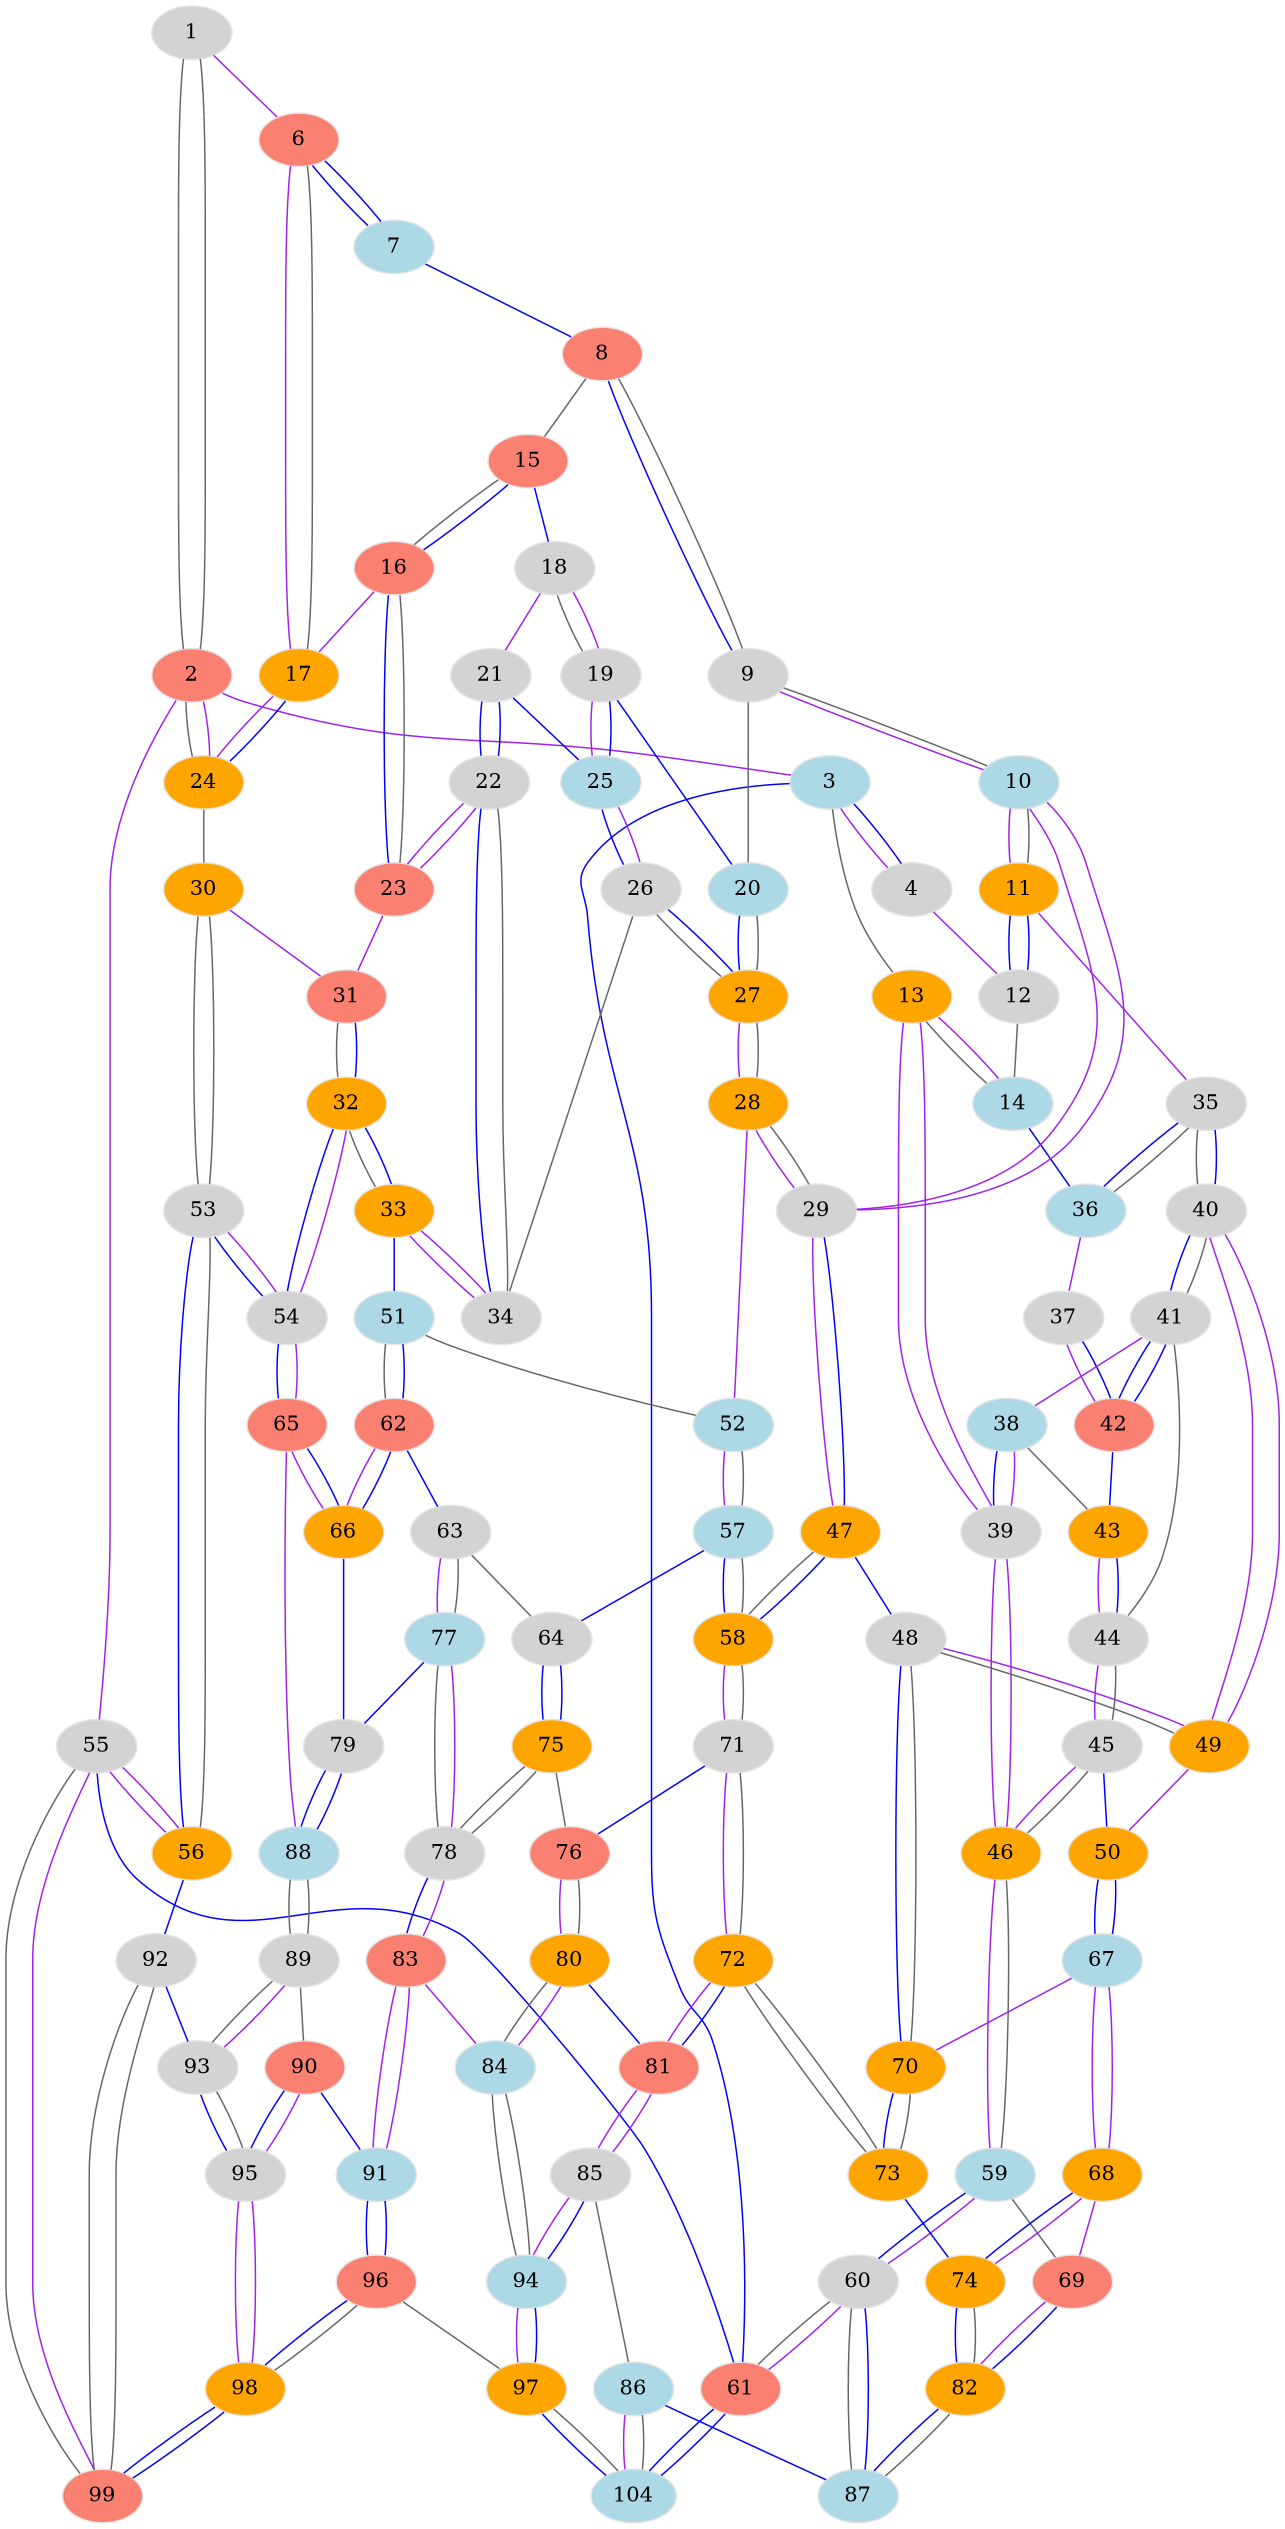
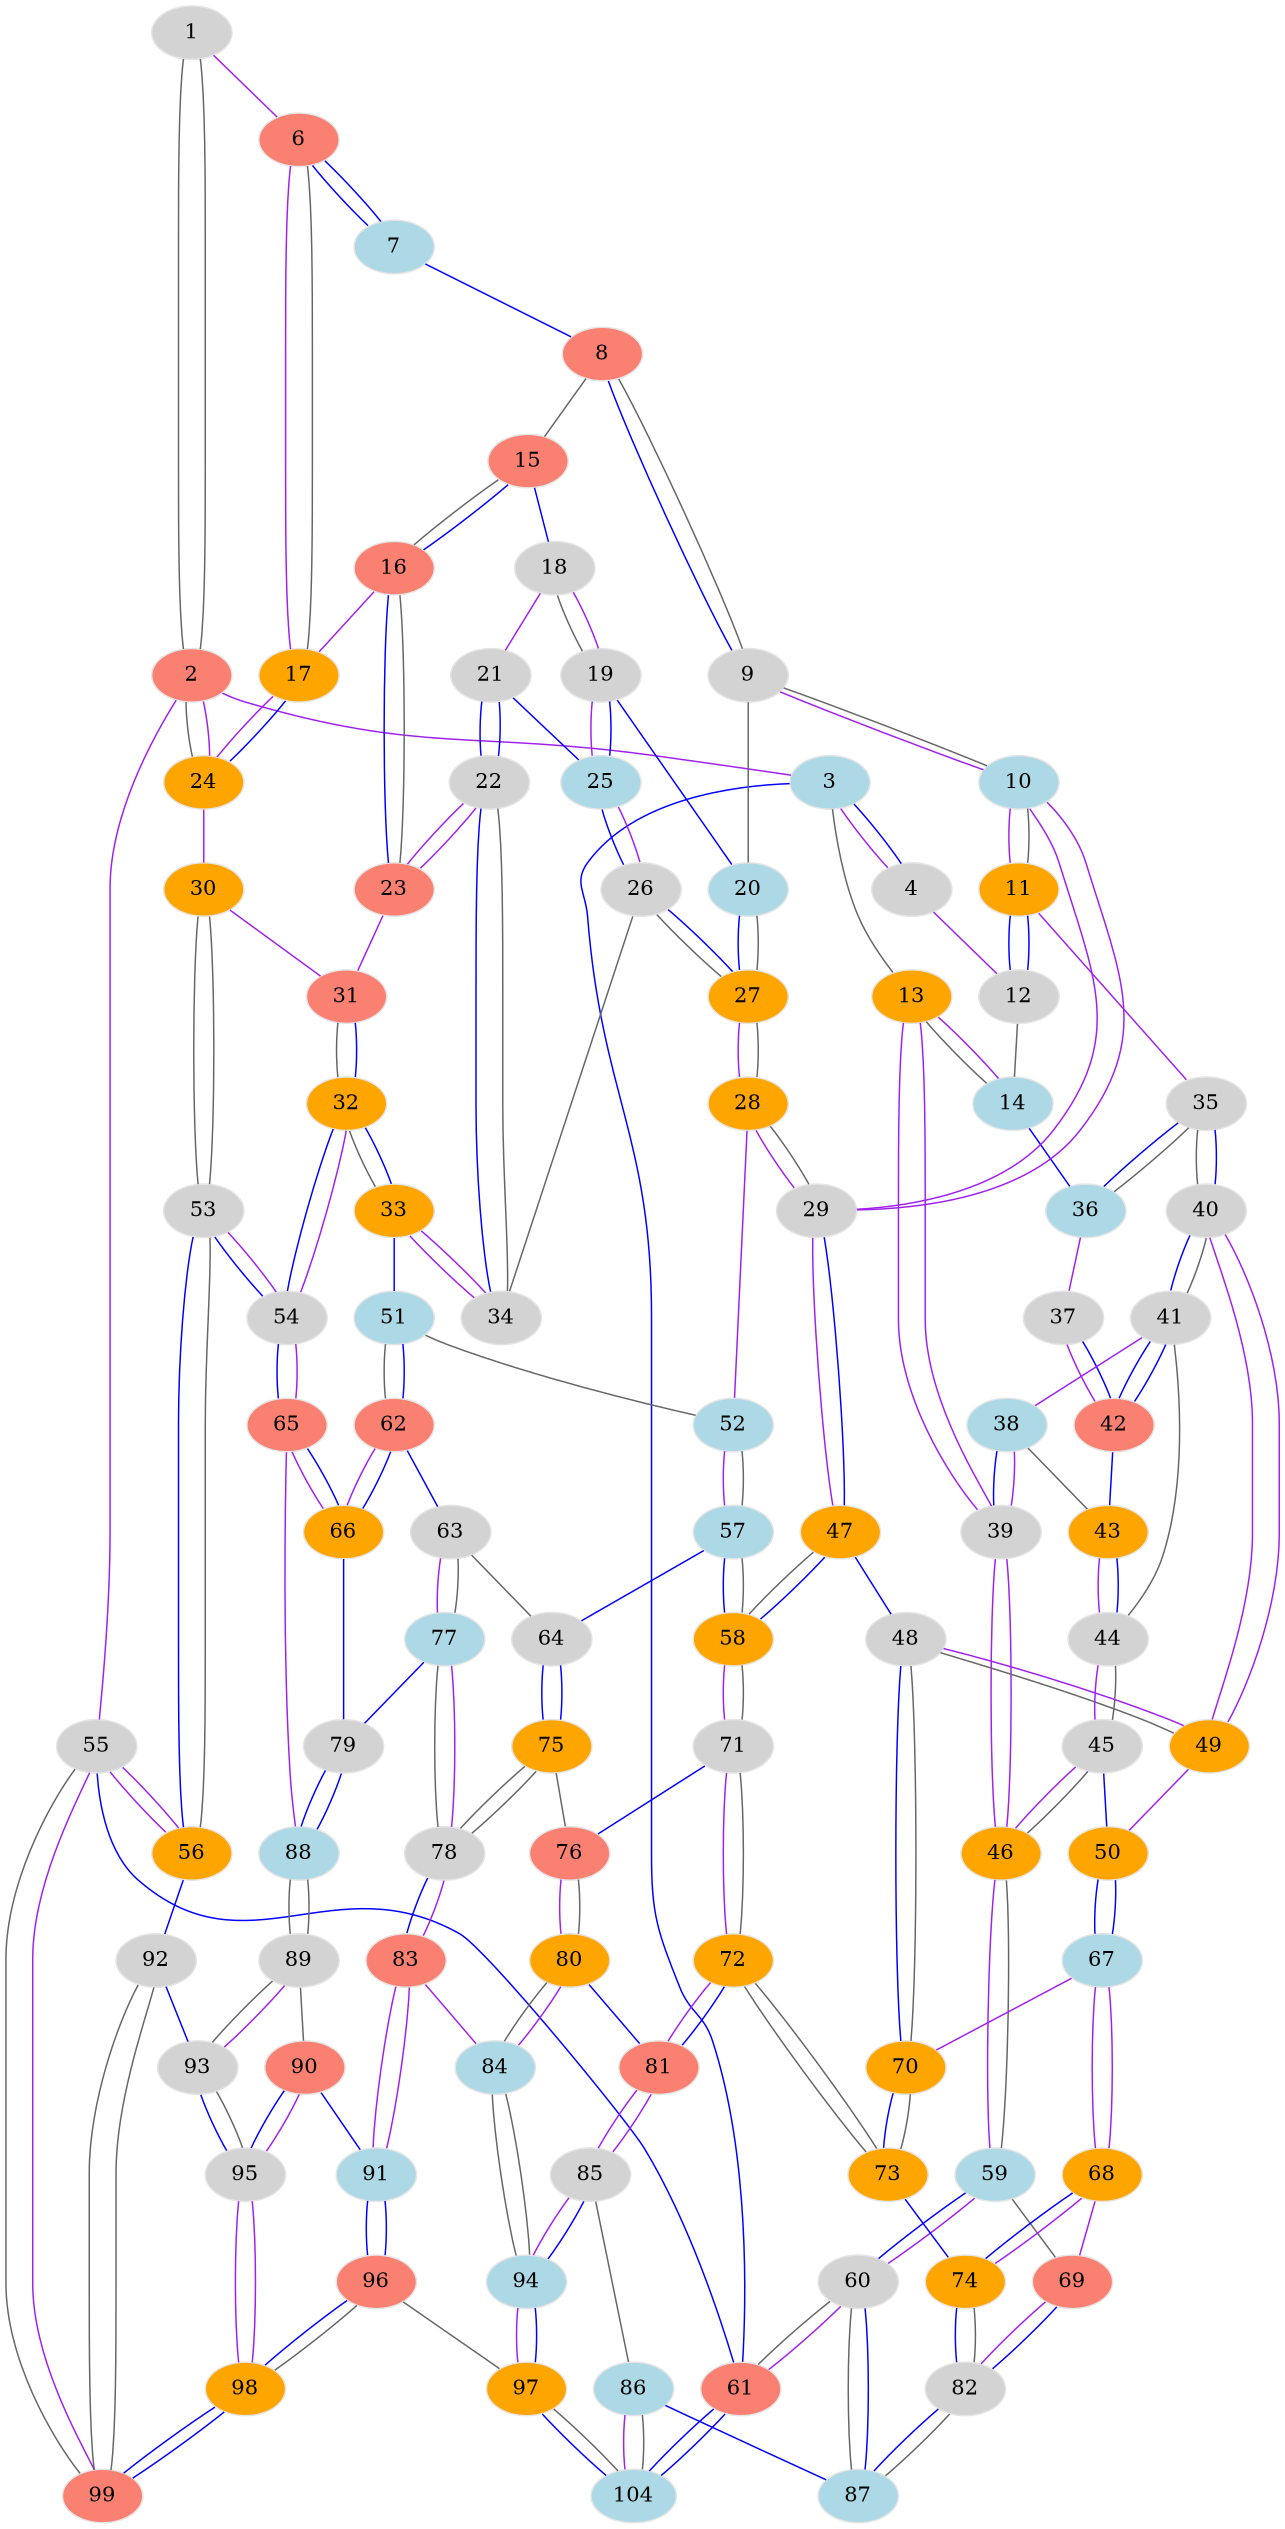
edge "24" -- "30": color gray40 -> purple
node "82": fillcolor orange -> lightgrey
